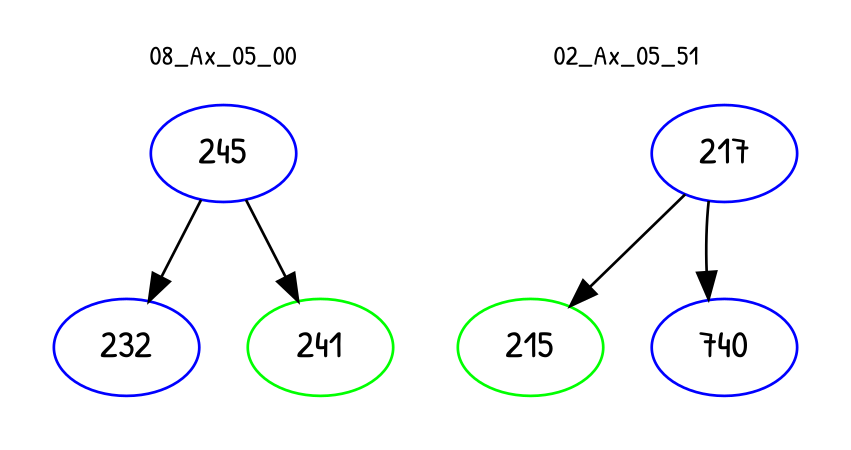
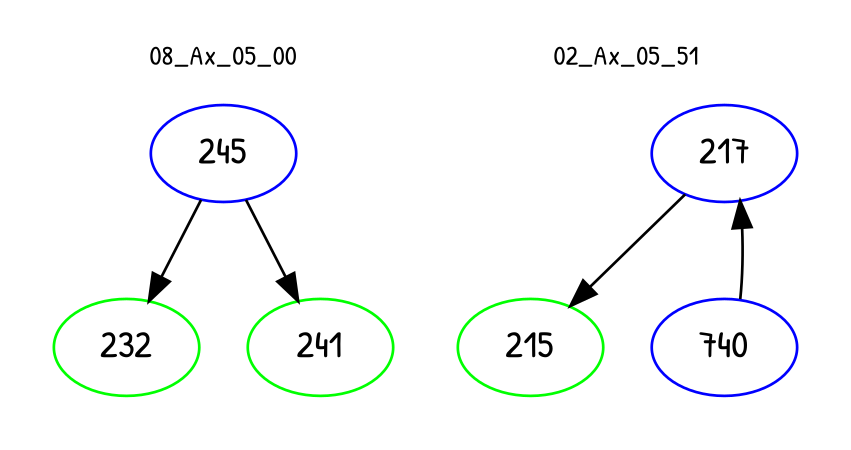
edge "217" -> "740": reversed
node "232": color blue -> green
